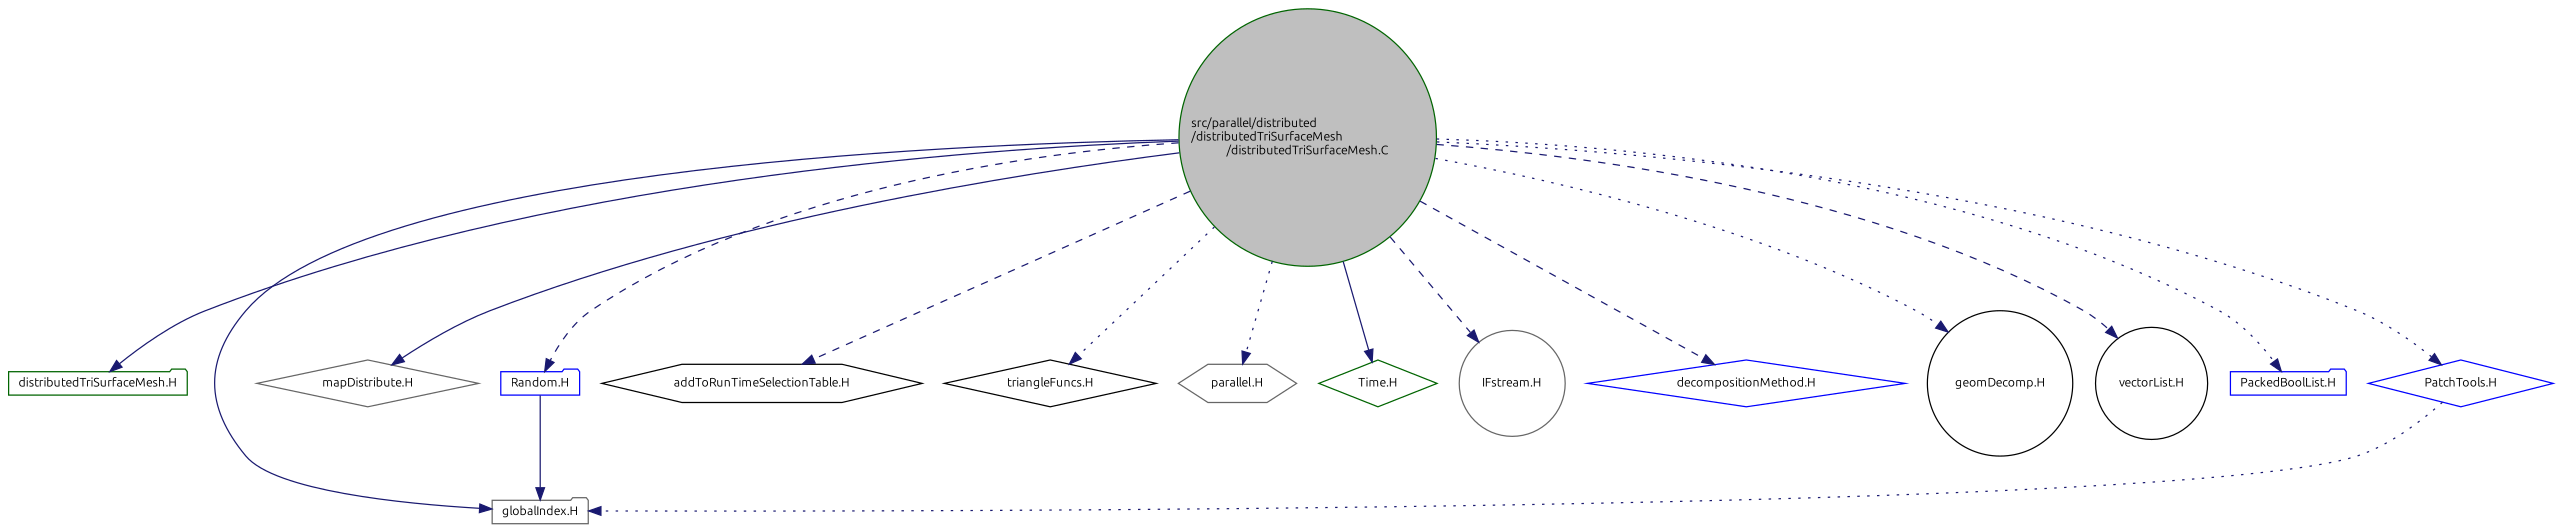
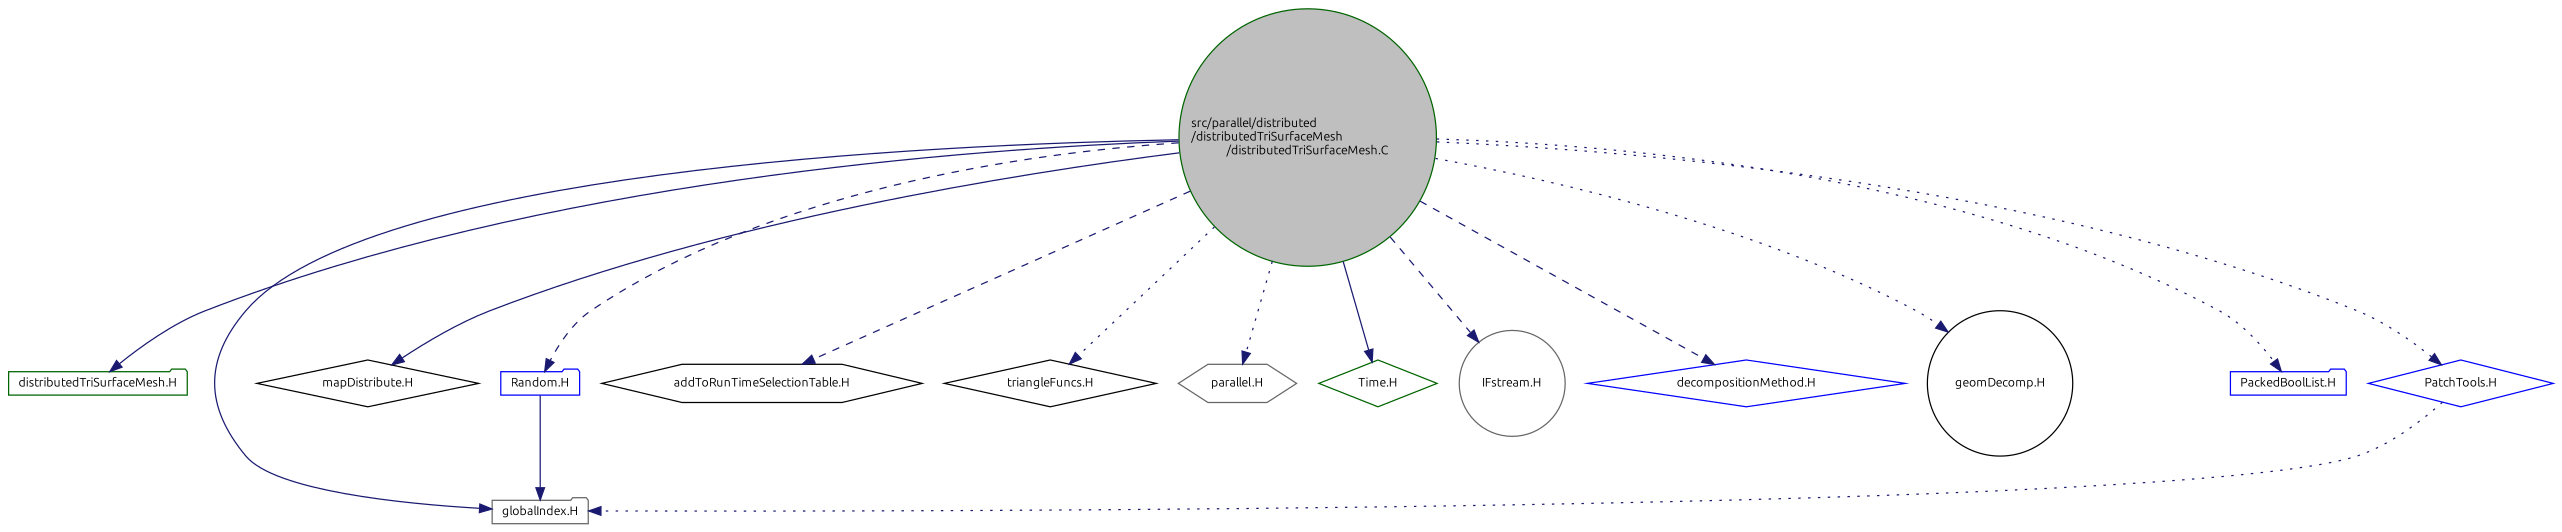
node "mapDistribute.H": color gray40 -> black
node "vectorList.H": removed
